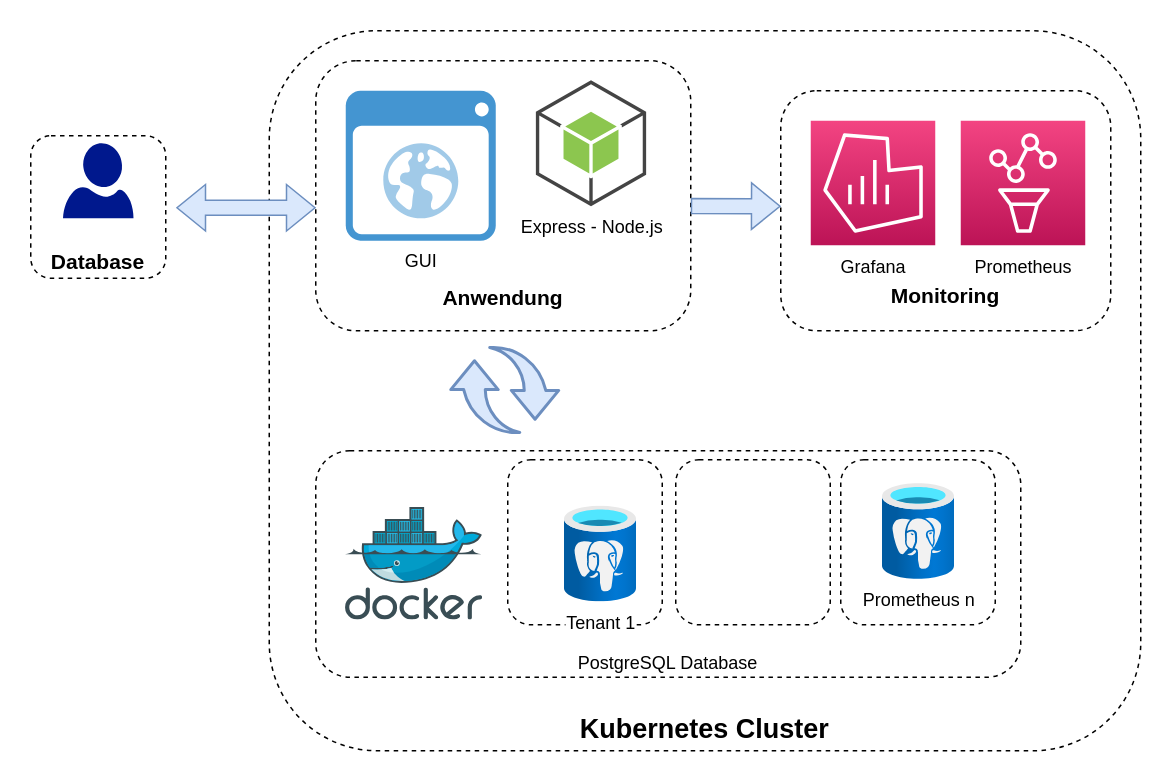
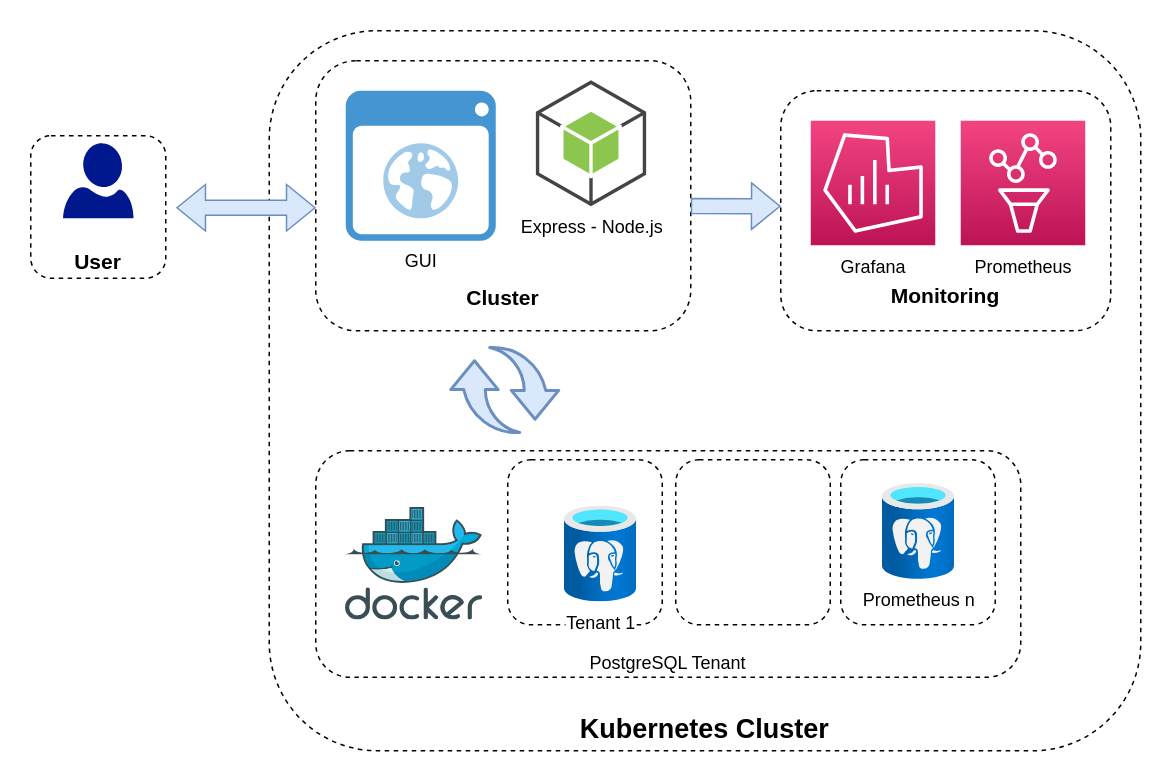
node "Database": label "Database" -> "User"
node "Anwendung": label "Anwendung" -> "Cluster"
node "PostgreSQL Database": label "PostgreSQL Database" -> "PostgreSQL Tenant"
